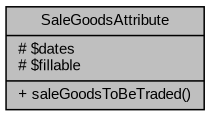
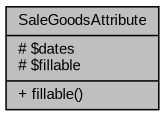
node "SaleGoodsAttribute": text "+ saleGoodsToBeTraded()" -> "+ fillable()"
